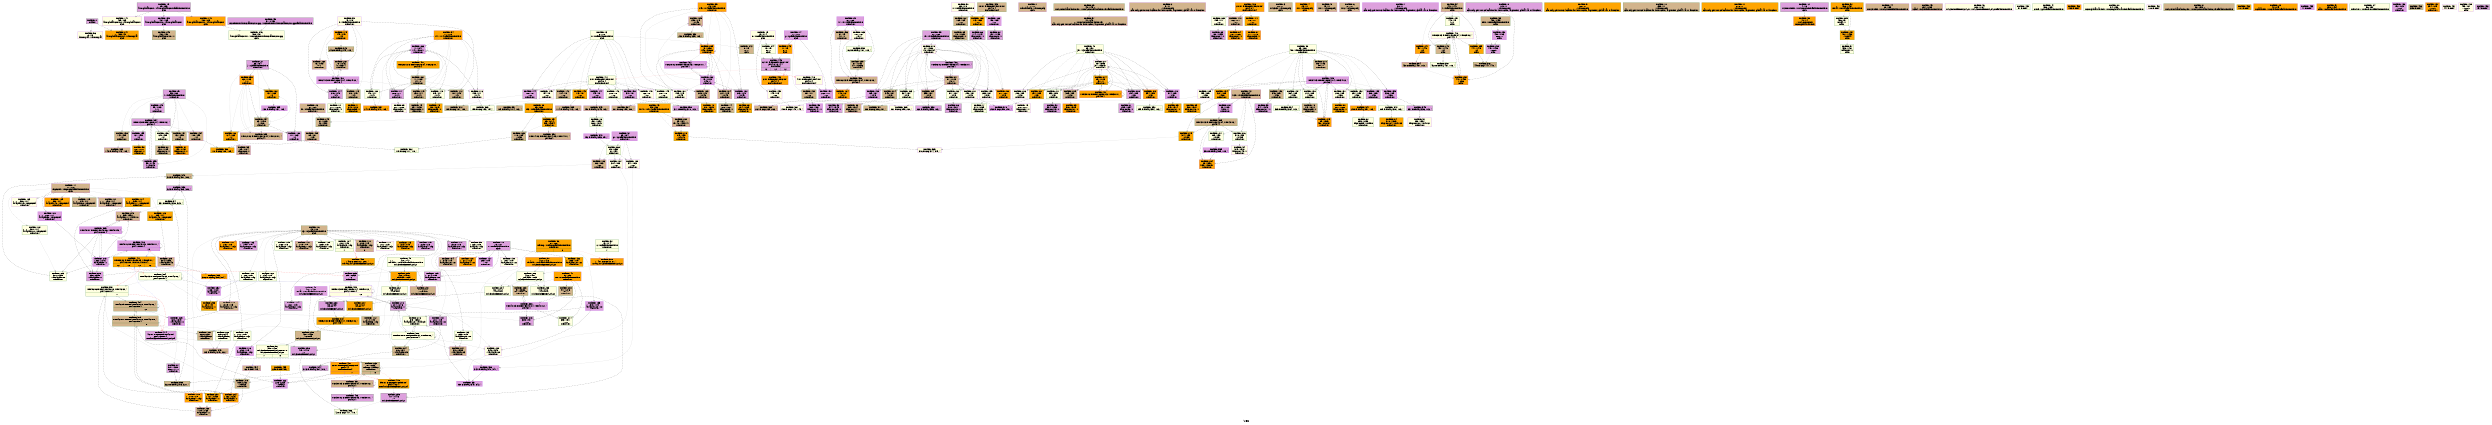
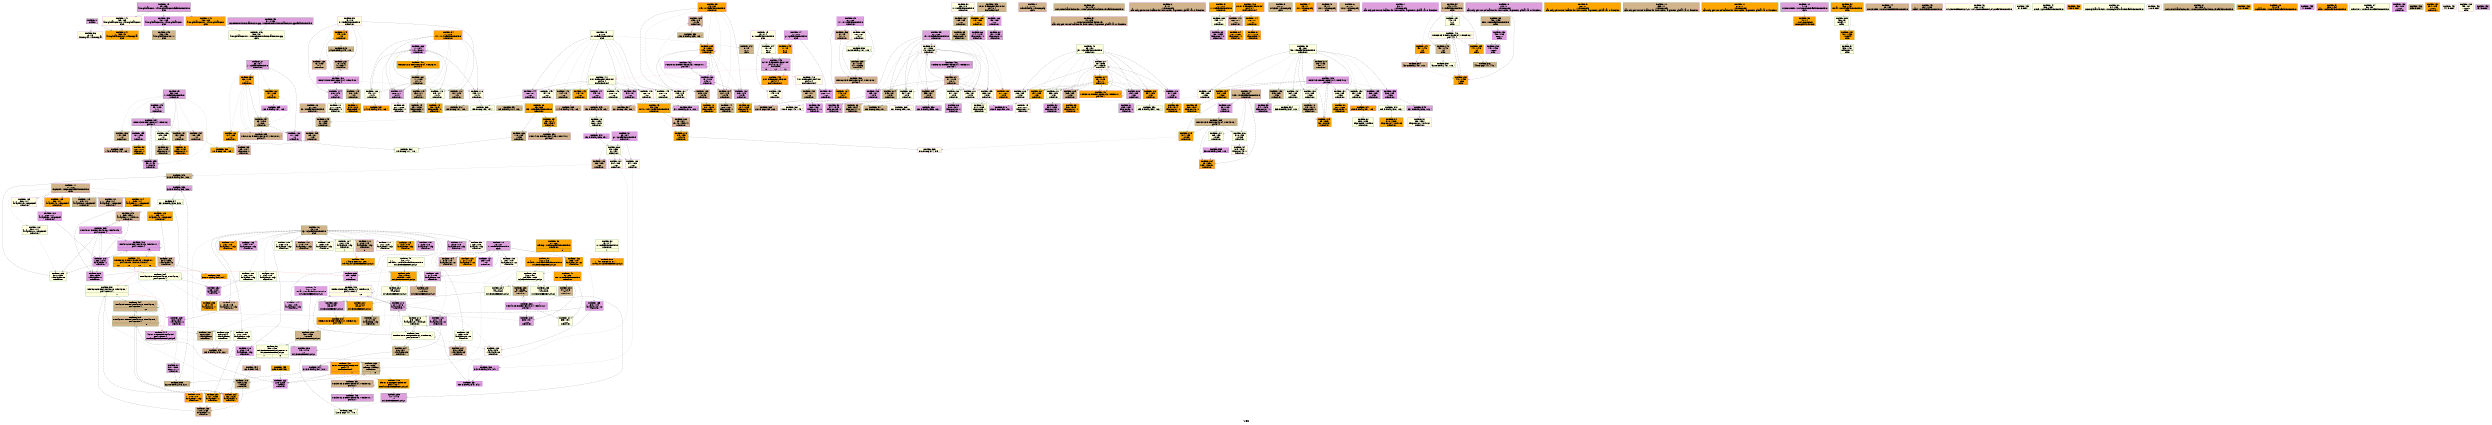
node "NodeID: 31": added
